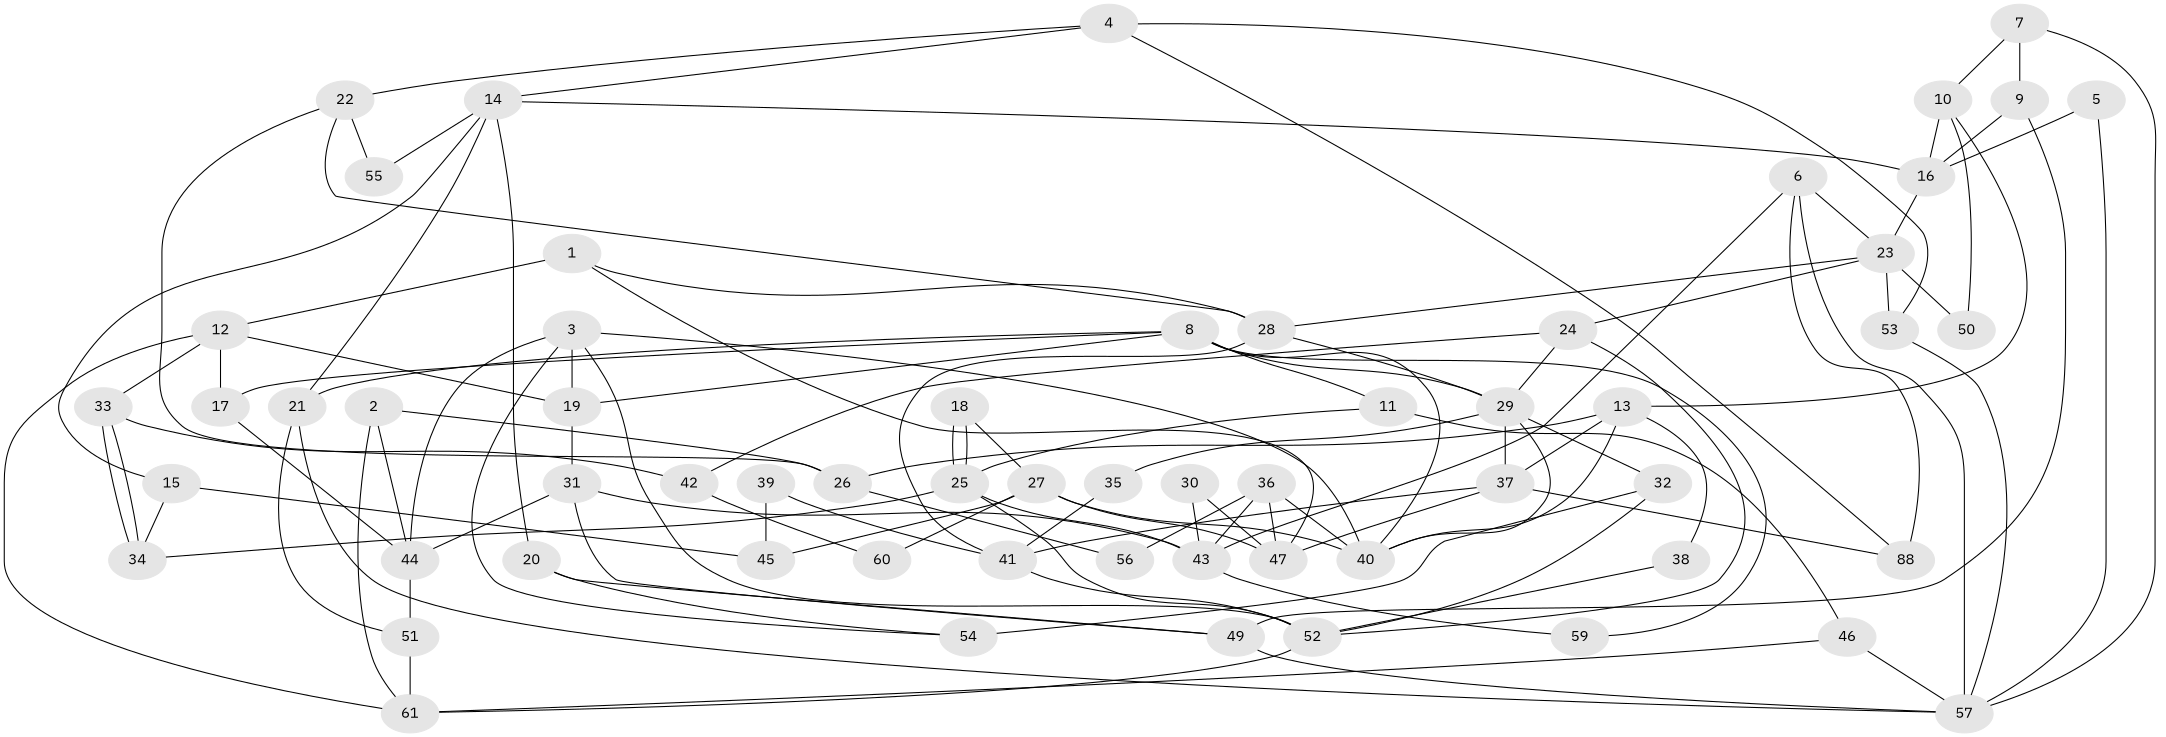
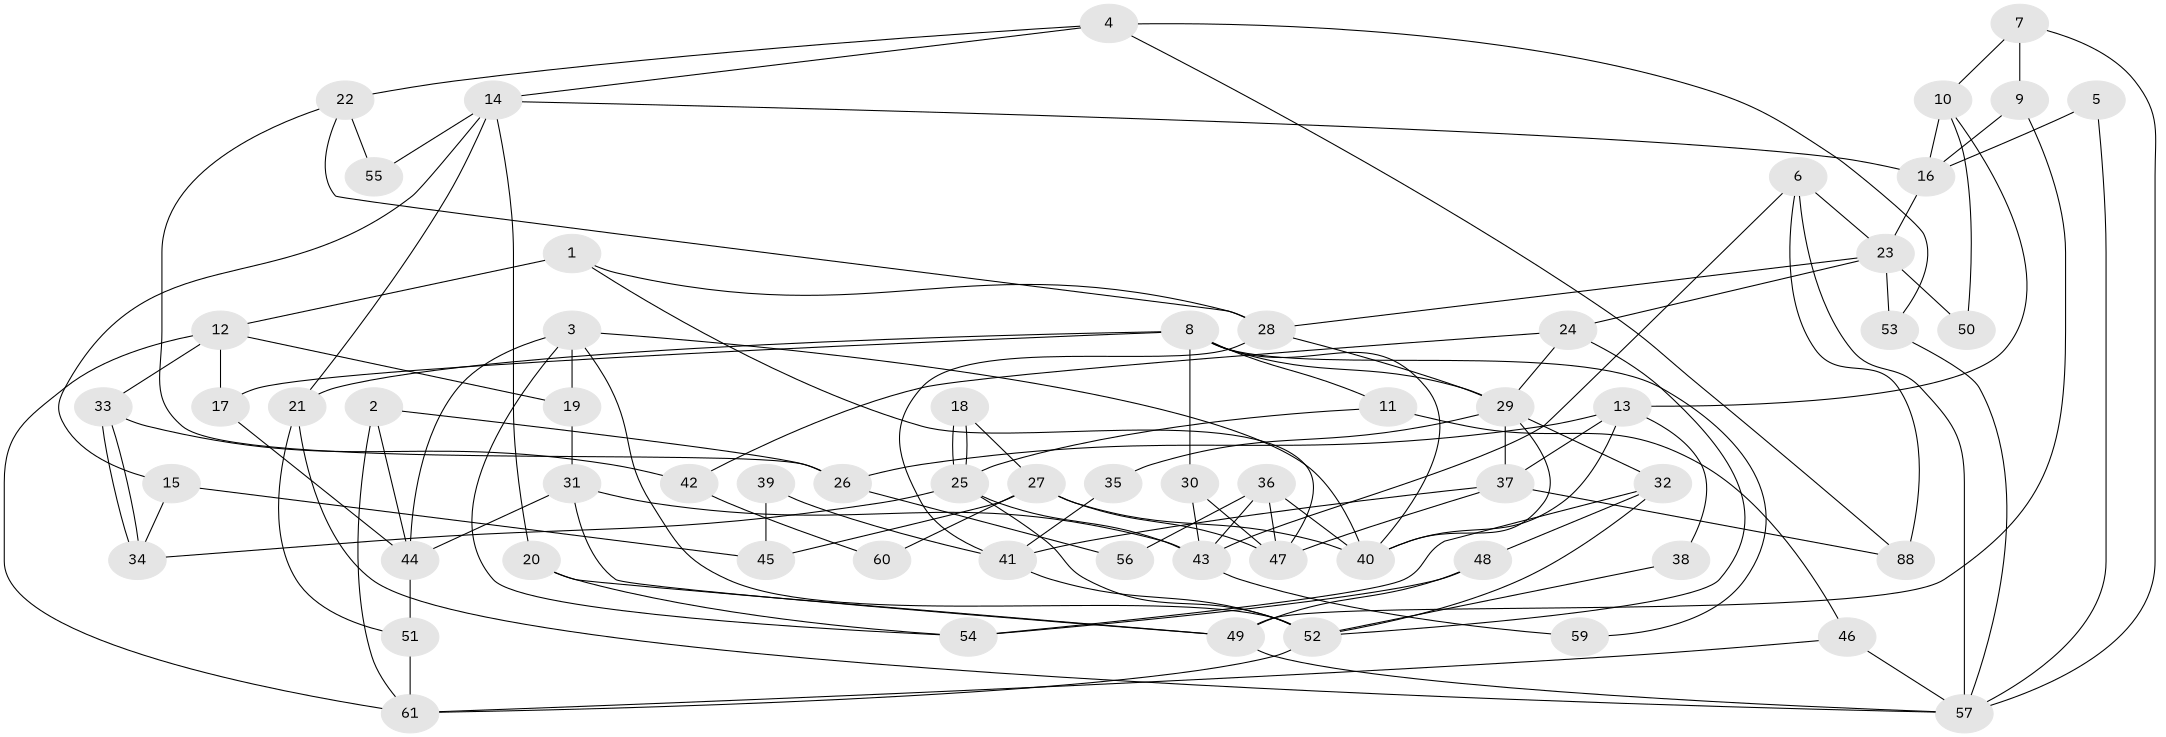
edge "8" -- "19": now "8" -- "30"
node "48": added
